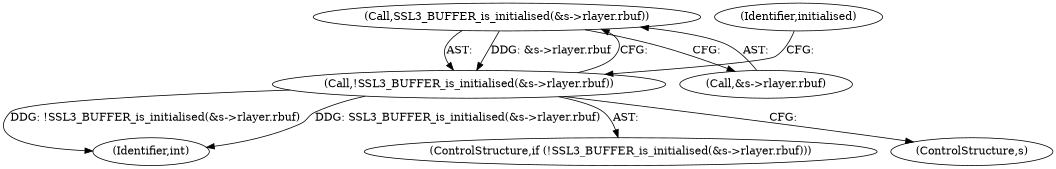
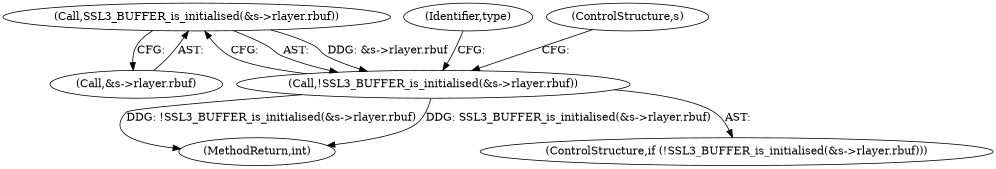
node "(Identifier,initialised)": label "(Identifier,initialised)" -> "(Identifier,type)"
edge "(Call,!SSL3_BUFFER_is_initialised(&s->rlayer.rbuf))" -> "(ControlStructure,s)": reversed
node "(Identifier,int)": label "(Identifier,int)" -> "(MethodReturn,int)"
